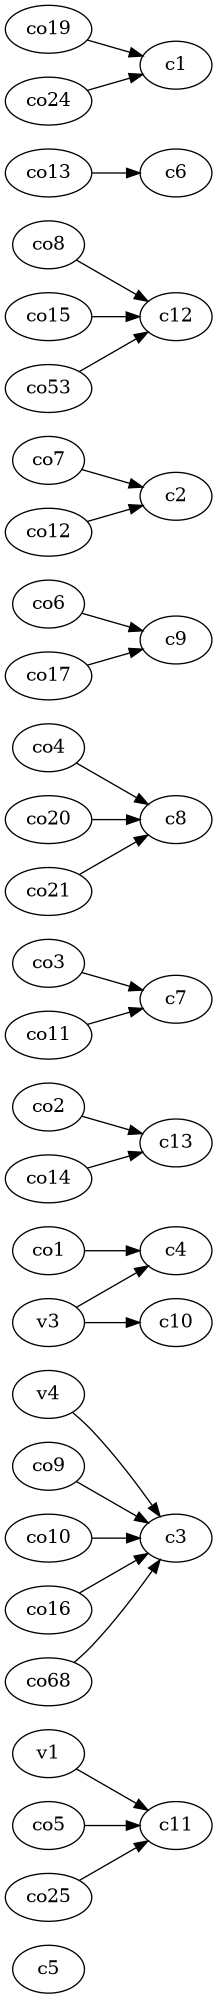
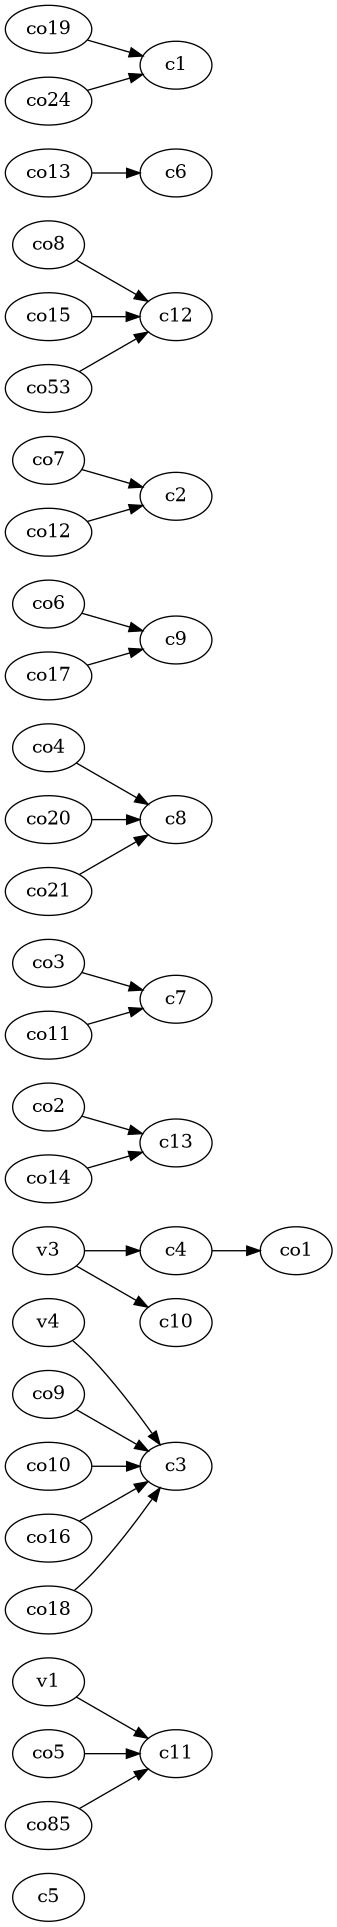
edge "co1" -> "c4": reversed
node "co68": label "co68" -> "co18"
node "co25": label "co25" -> "co85"
